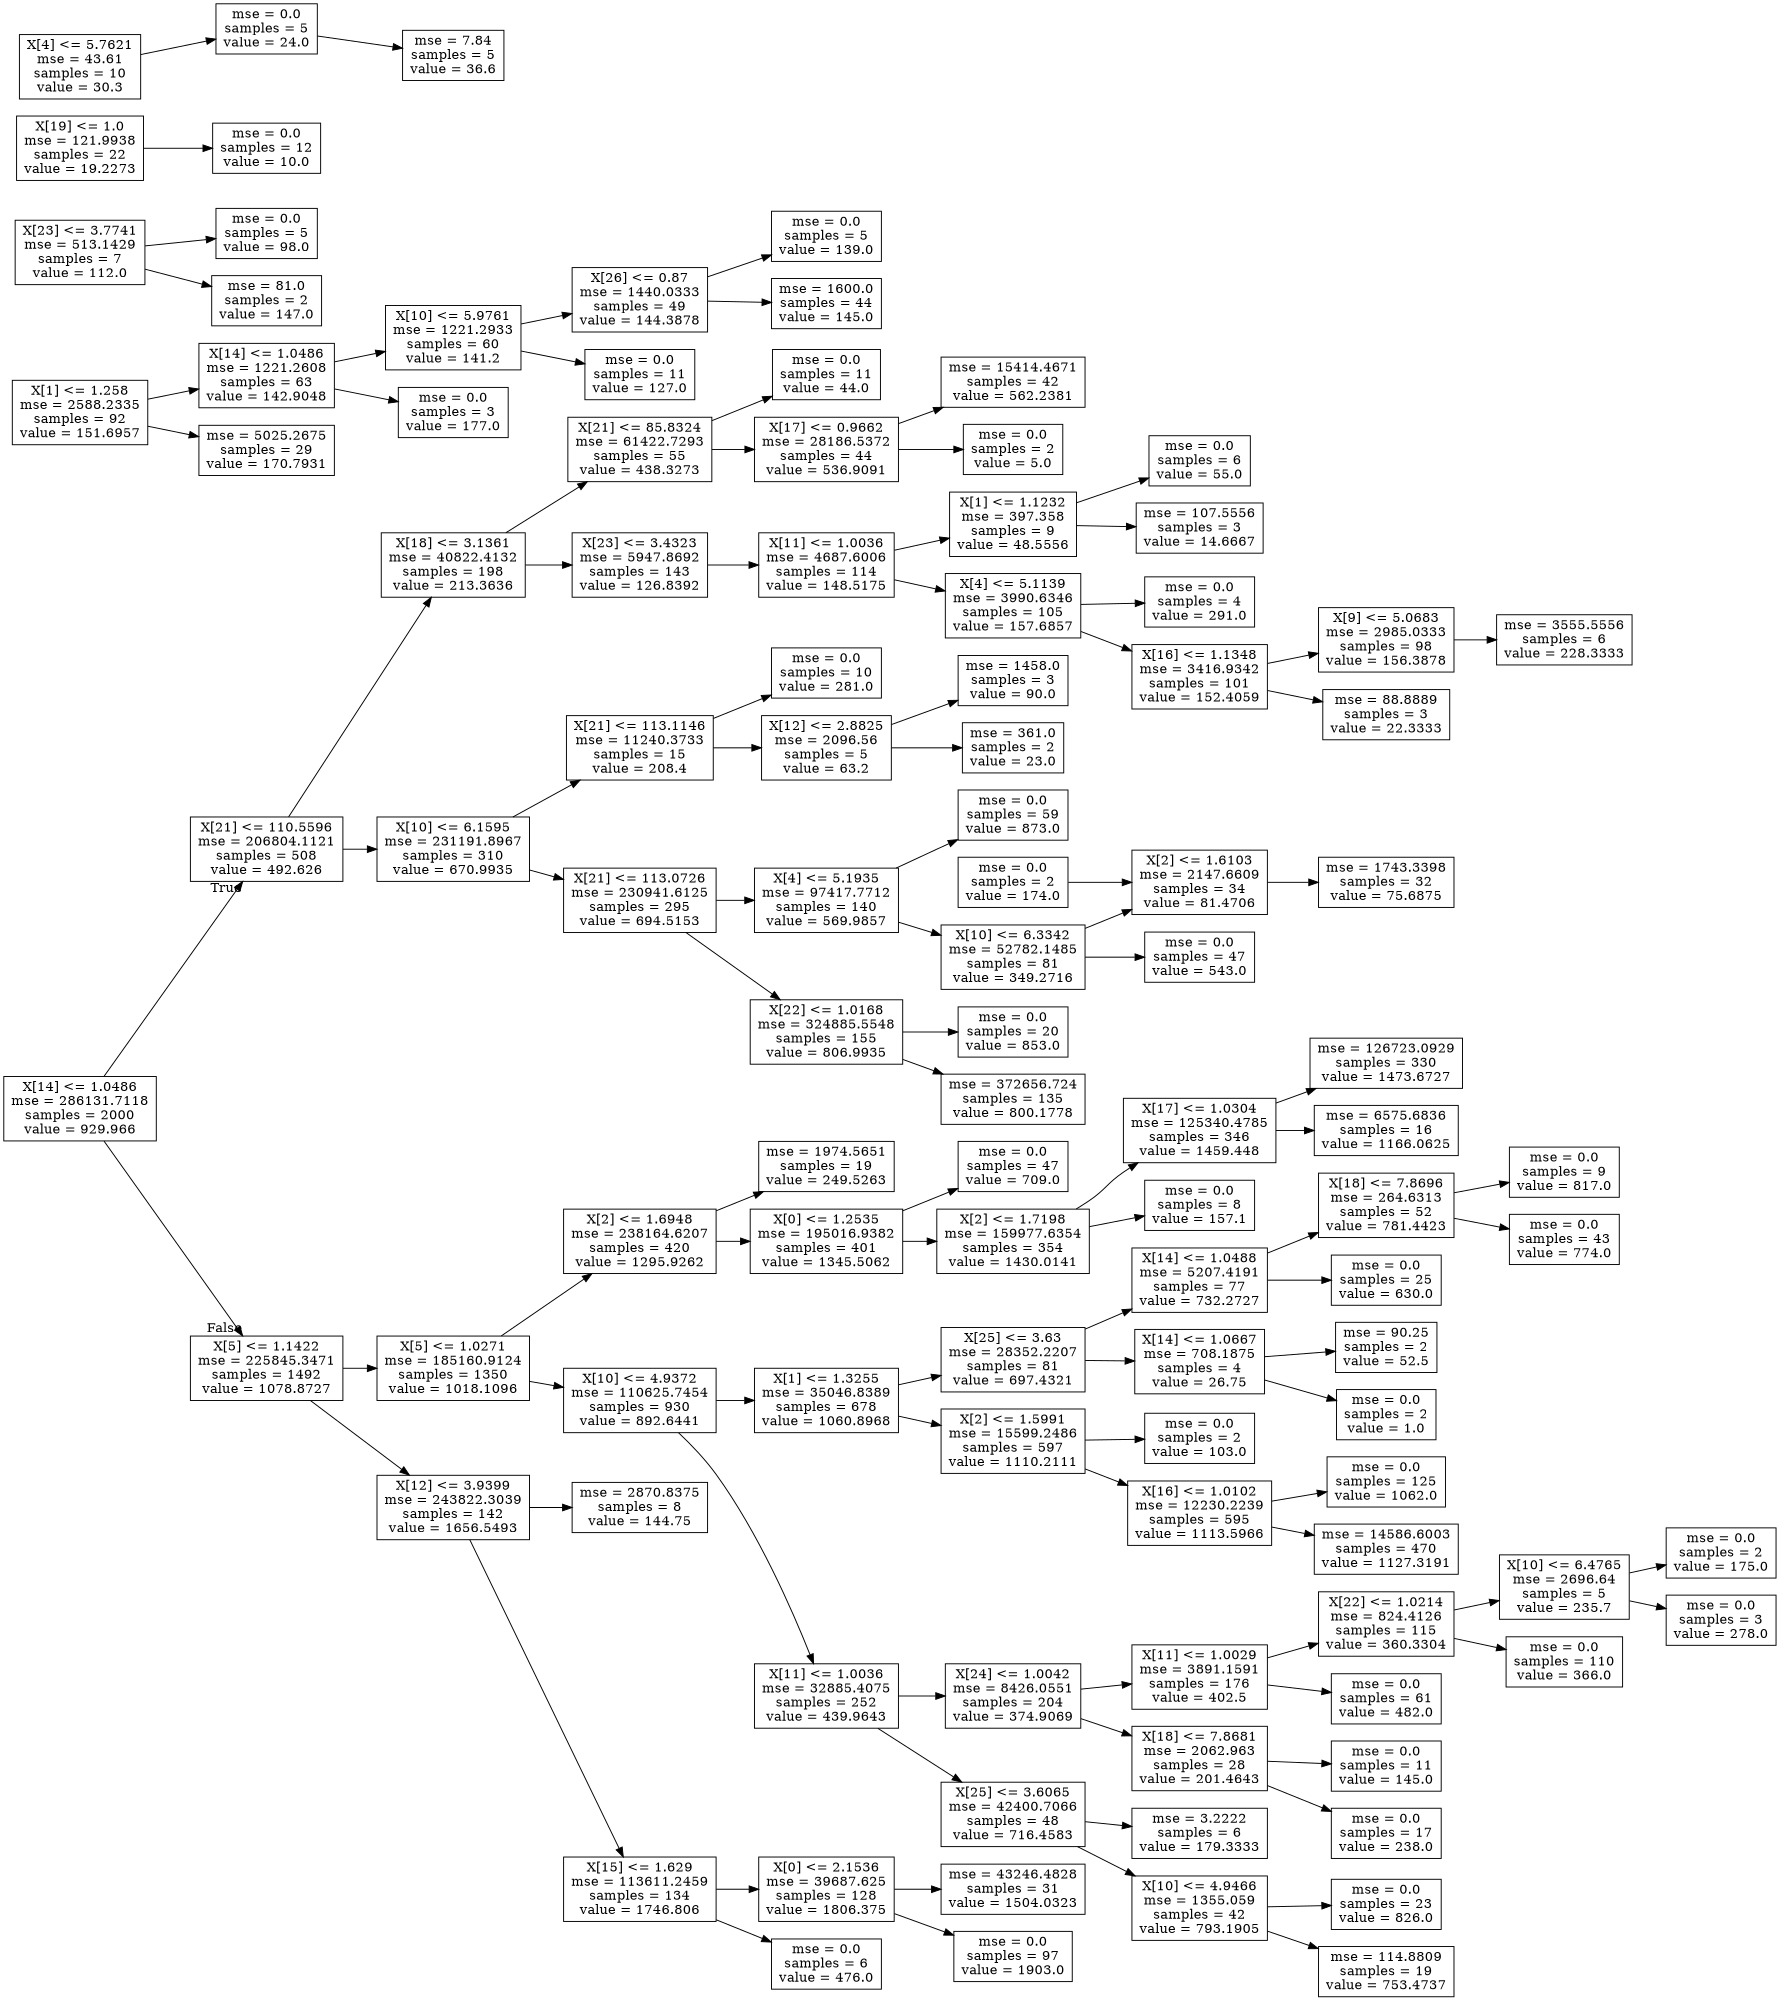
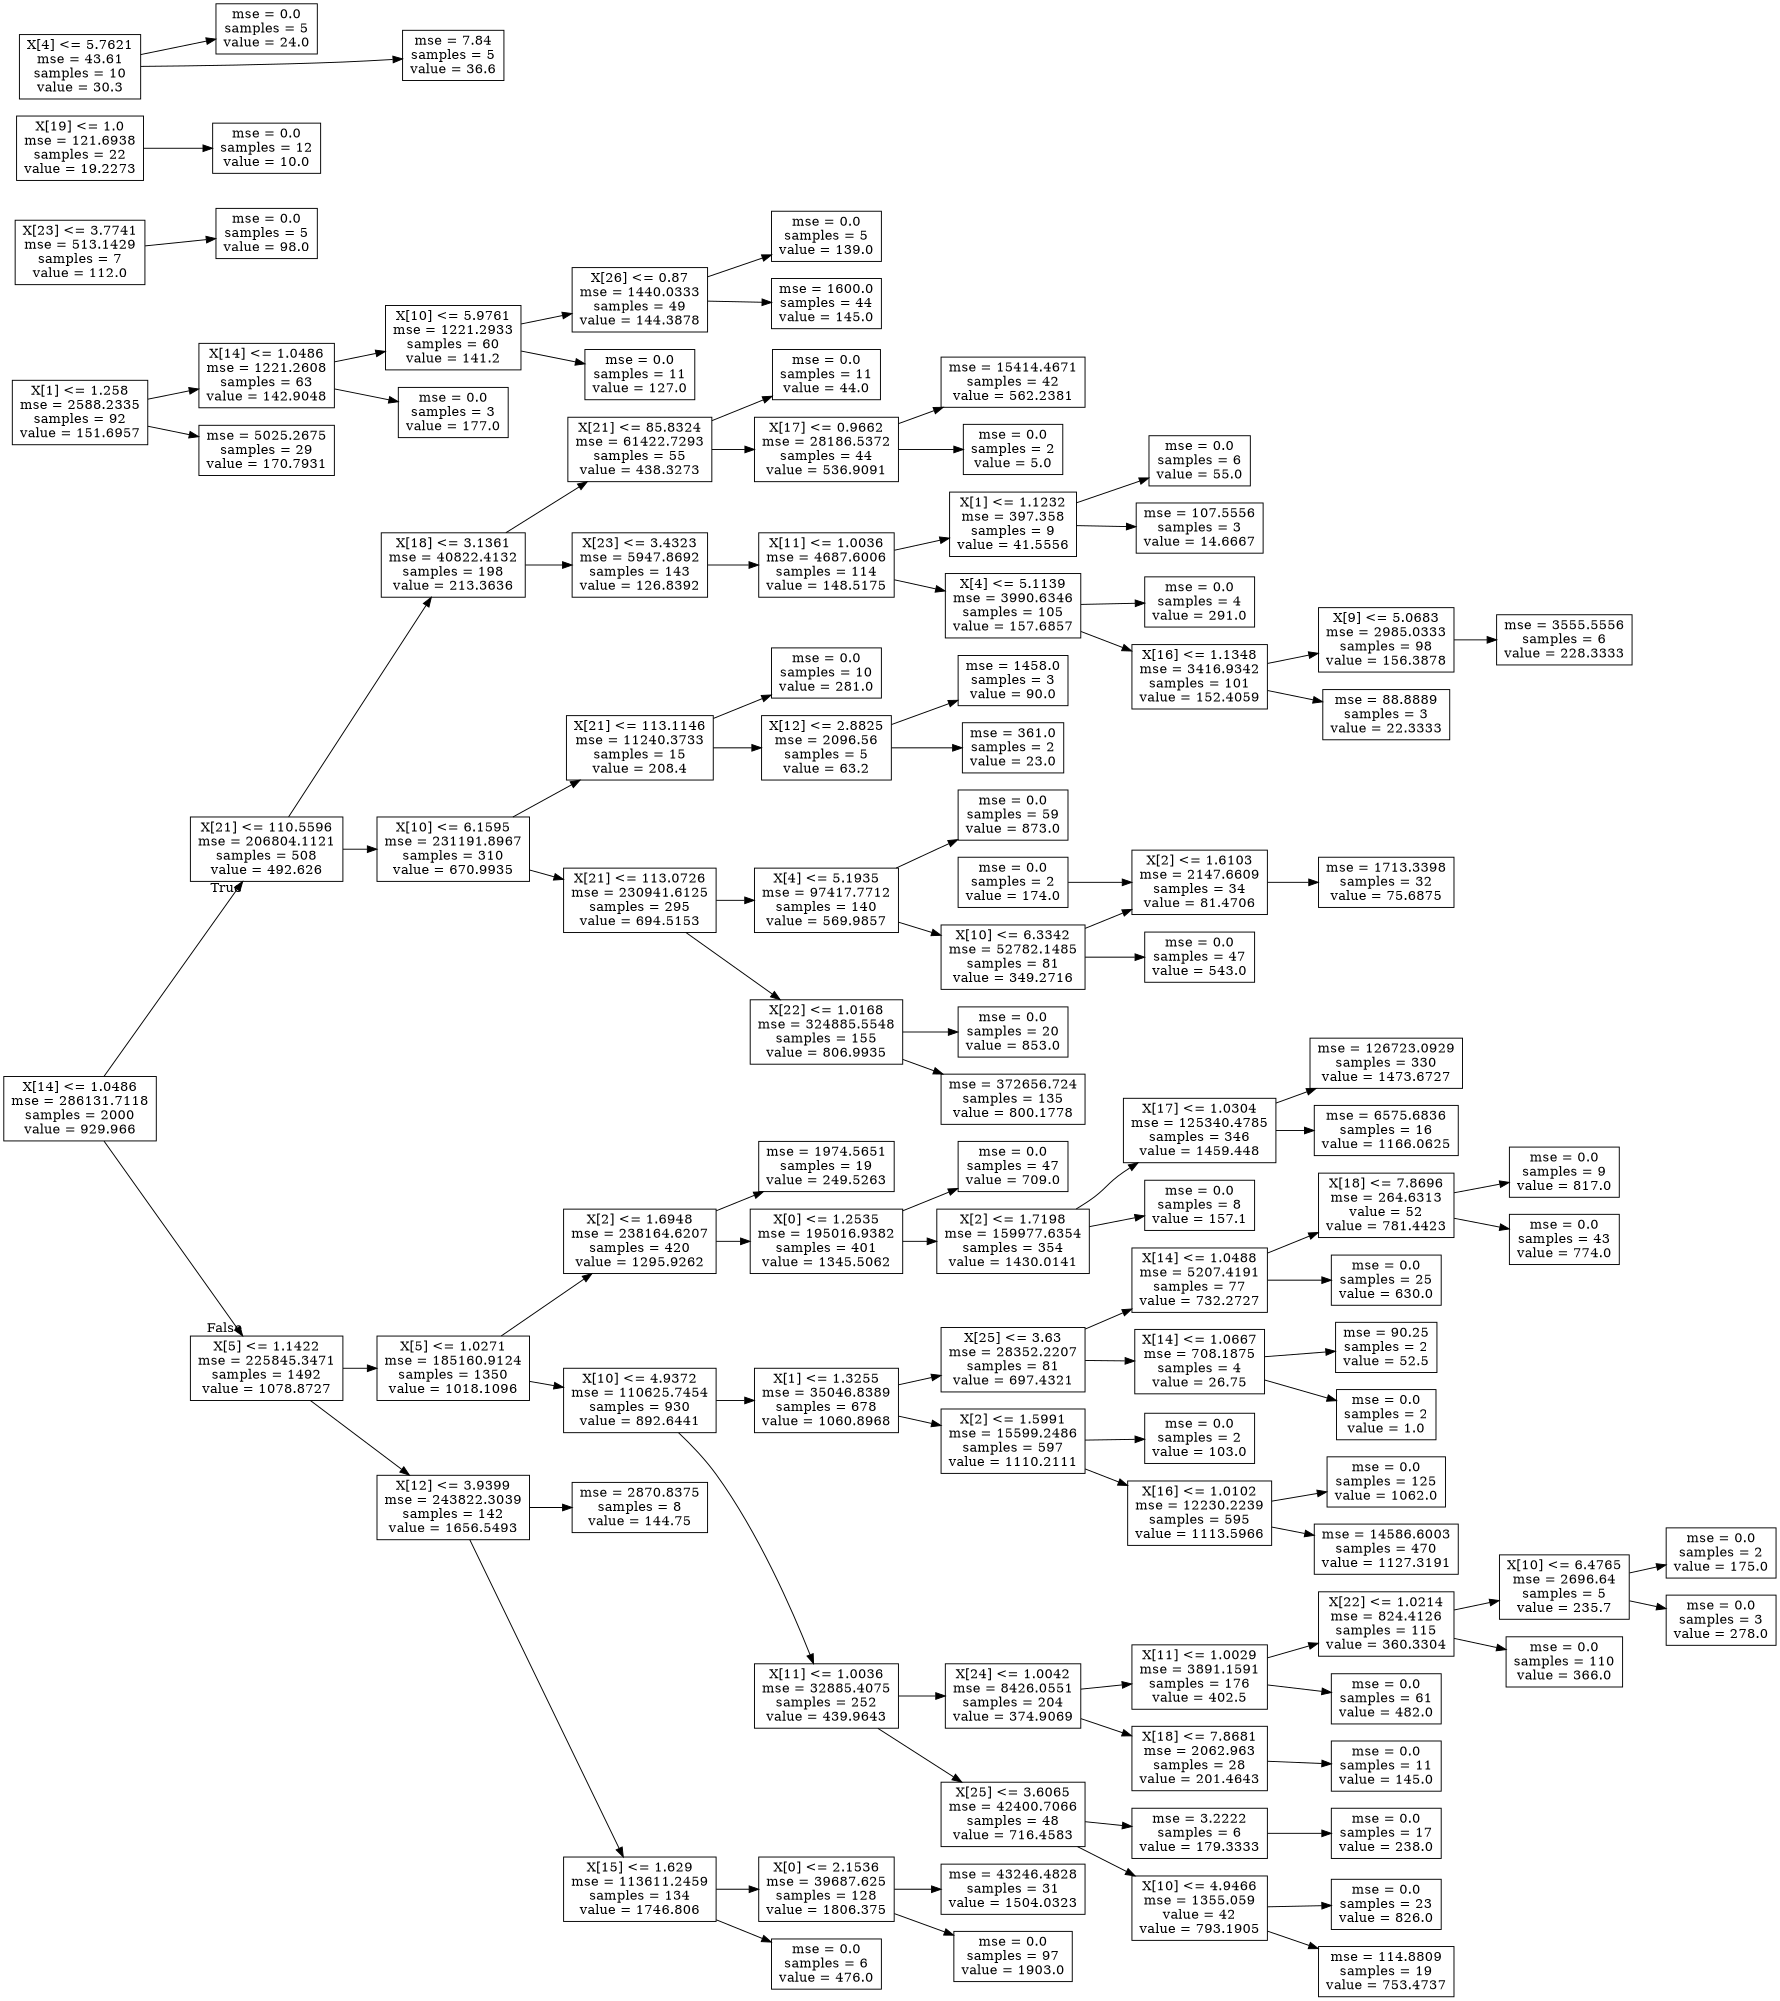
edge "mse = 0.0 samples = 5 value = 24.0" -> "mse = 7.84 samples = 5 value = 36.6": now "X[4] <= 5.7621 mse = 43.61 samples = 10 value = 30.3" -> "mse = 7.84 samples = 5 value = 36.6"
node "X[19] <= 1.0 mse = 121.9938 samples = 22 value = 19.2273": label "X[19] <= 1.0 mse = 121.9938 samples = 22 value = 19.2273" -> "X[19] <= 1.0 mse = 121.6938 samples = 22 value = 19.2273"
node "mse = 81.0 samples = 2 value = 147.0": removed
node "X[1] <= 1.1232 mse = 397.358 samples = 9 value = 48.5556": label "X[1] <= 1.1232 mse = 397.358 samples = 9 value = 48.5556" -> "X[1] <= 1.1232 mse = 397.358 samples = 9 value = 41.5556"
node "mse = 1743.3398 samples = 32 value = 75.6875": label "mse = 1743.3398 samples = 32 value = 75.6875" -> "mse = 1713.3398 samples = 32 value = 75.6875"
node "X[18] <= 7.8696 mse = 264.6313 samples = 52 value = 781.4423": label "X[18] <= 7.8696 mse = 264.6313 samples = 52 value = 781.4423" -> "X[18] <= 7.8696 mse = 264.6313 value = 52 value = 781.4423"
edge "X[18] <= 7.8681 mse = 2062.963 samples = 28 value = 201.4643" -> "mse = 0.0 samples = 17 value = 238.0": now "mse = 3.2222 samples = 6 value = 179.3333" -> "mse = 0.0 samples = 17 value = 238.0"
node "X[10] <= 4.9466 mse = 1355.059 samples = 42 value = 793.1905": label "X[10] <= 4.9466 mse = 1355.059 samples = 42 value = 793.1905" -> "X[10] <= 4.9466 mse = 1355.059 value = 42 value = 793.1905"
